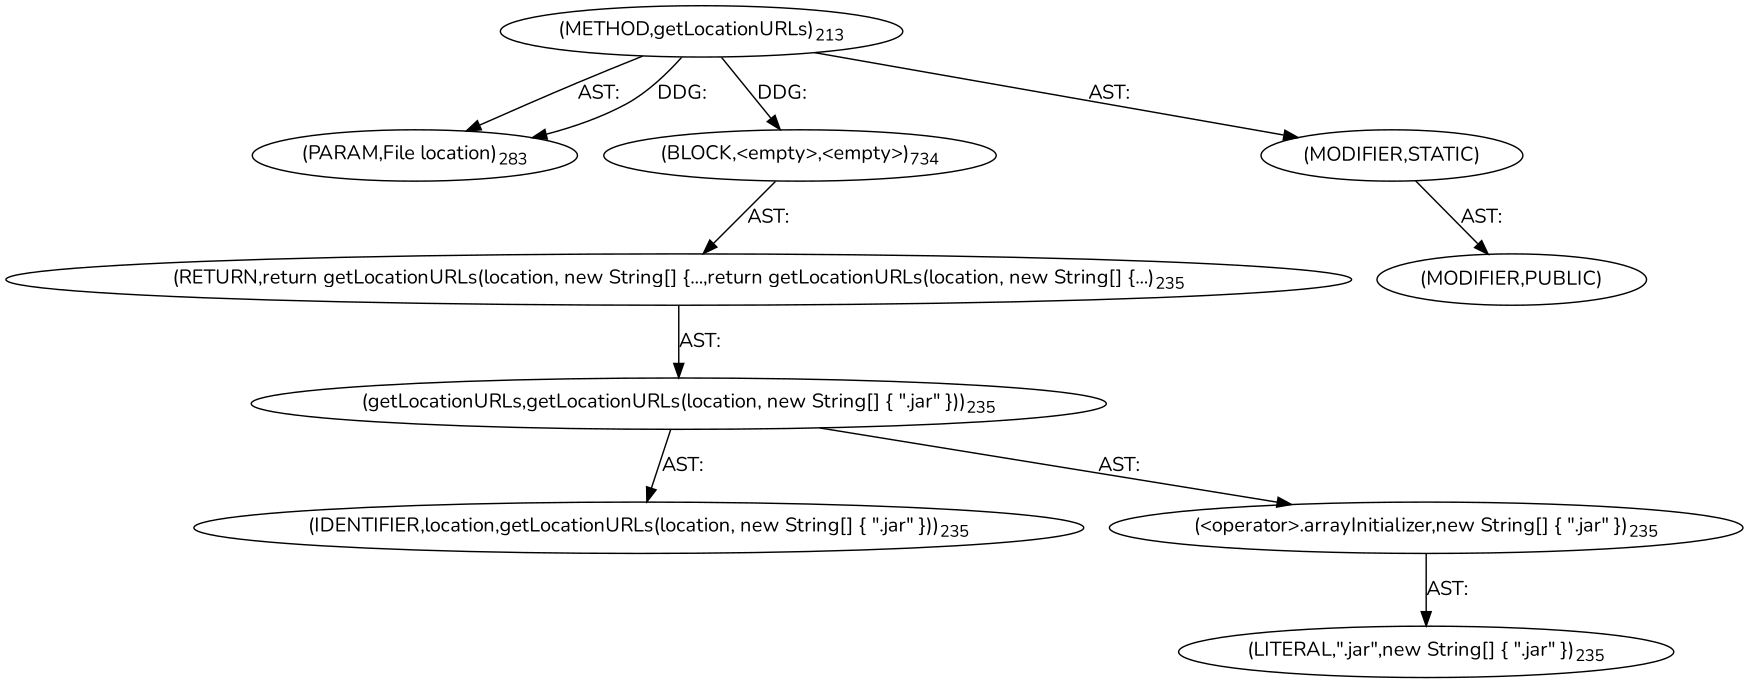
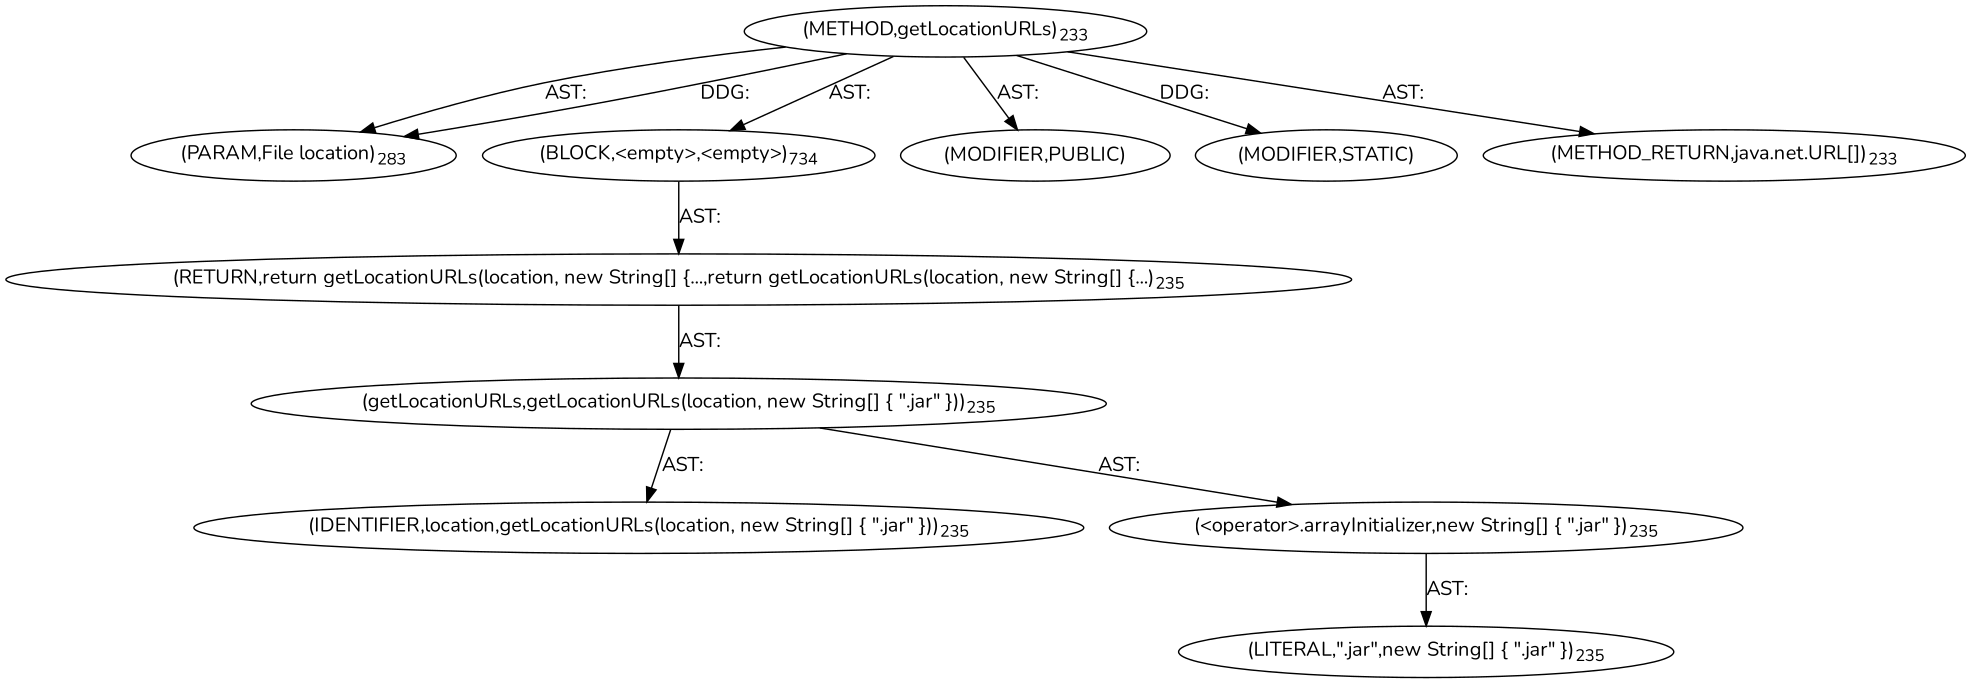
node "(METHOD,getLocationURLs)": text "213" -> "233"
edge "(METHOD,getLocationURLs)" -> "(BLOCK,<empty>,<empty>)": label "DDG: " -> "AST: "
edge "(METHOD,getLocationURLs)" -> "(MODIFIER,STATIC)": label "AST: " -> "DDG: "
node "(METHOD_RETURN,java.net.URL[])": added
edge "(MODIFIER,STATIC)" -> "(MODIFIER,PUBLIC)": now "(METHOD,getLocationURLs)" -> "(MODIFIER,PUBLIC)"
